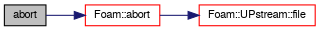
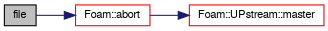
node "abort": label "abort" -> "file"
node "Foam::UPstream::file": label "Foam::UPstream::file" -> "Foam::UPstream::master"
